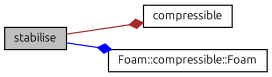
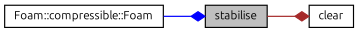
node "compressible": label "compressible" -> "clear"
edge "stabilise" -> "Foam::compressible::Foam": reversed
